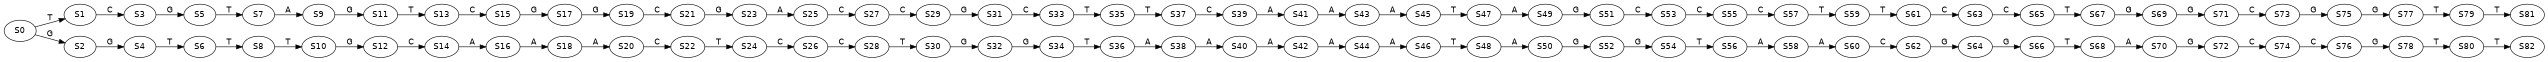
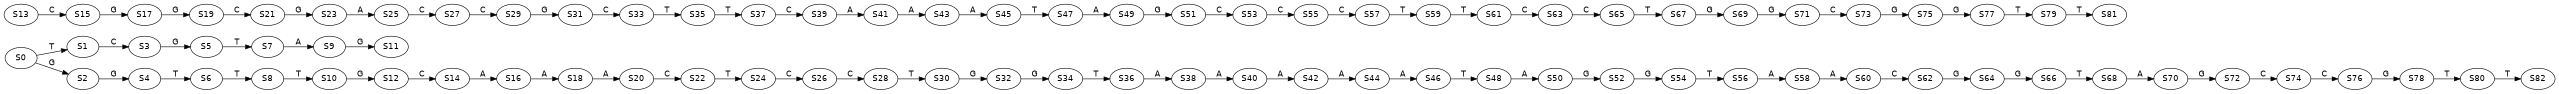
edge "S11" -> "S13": removed, label "T"
